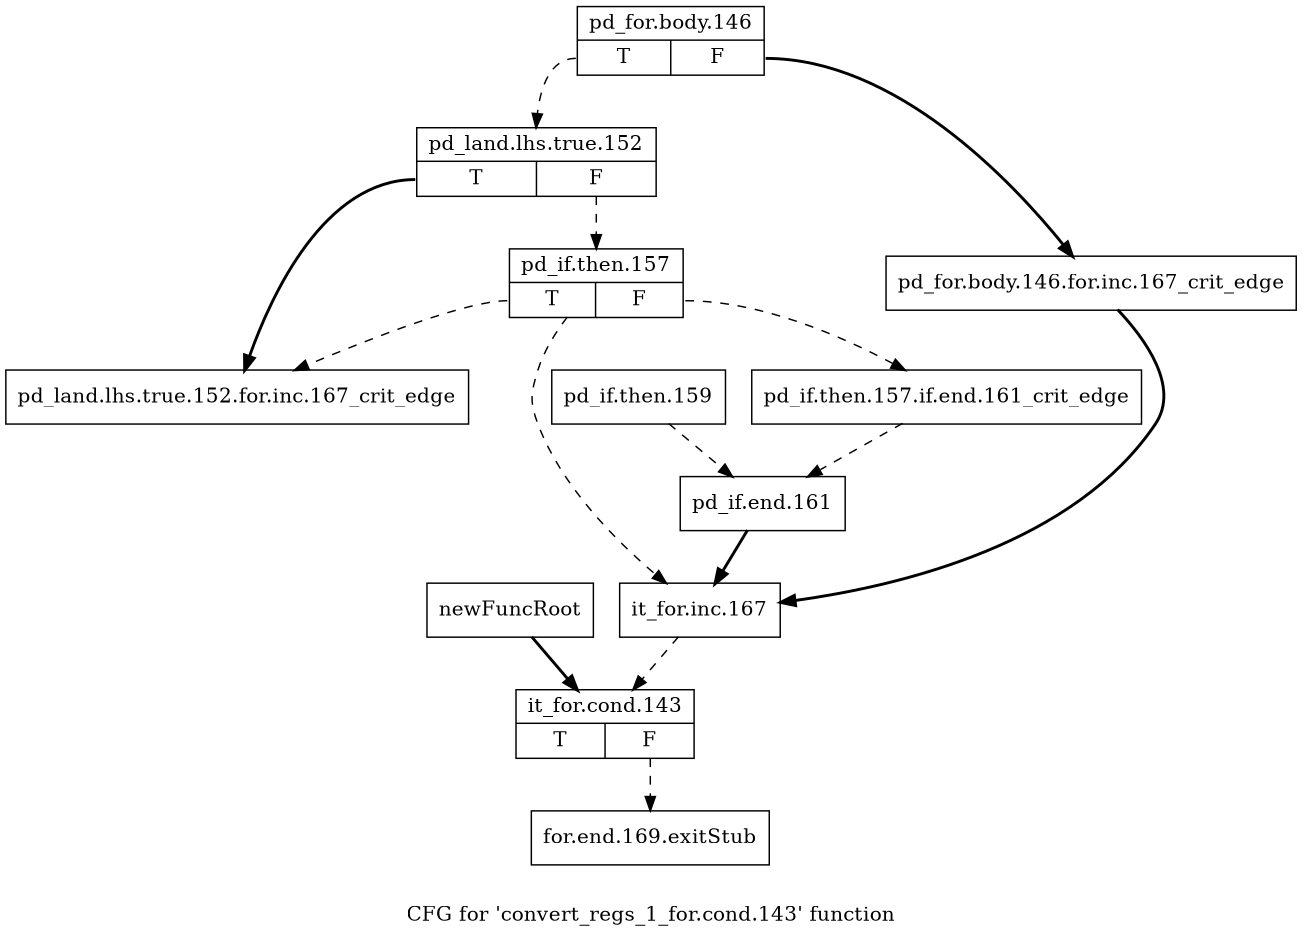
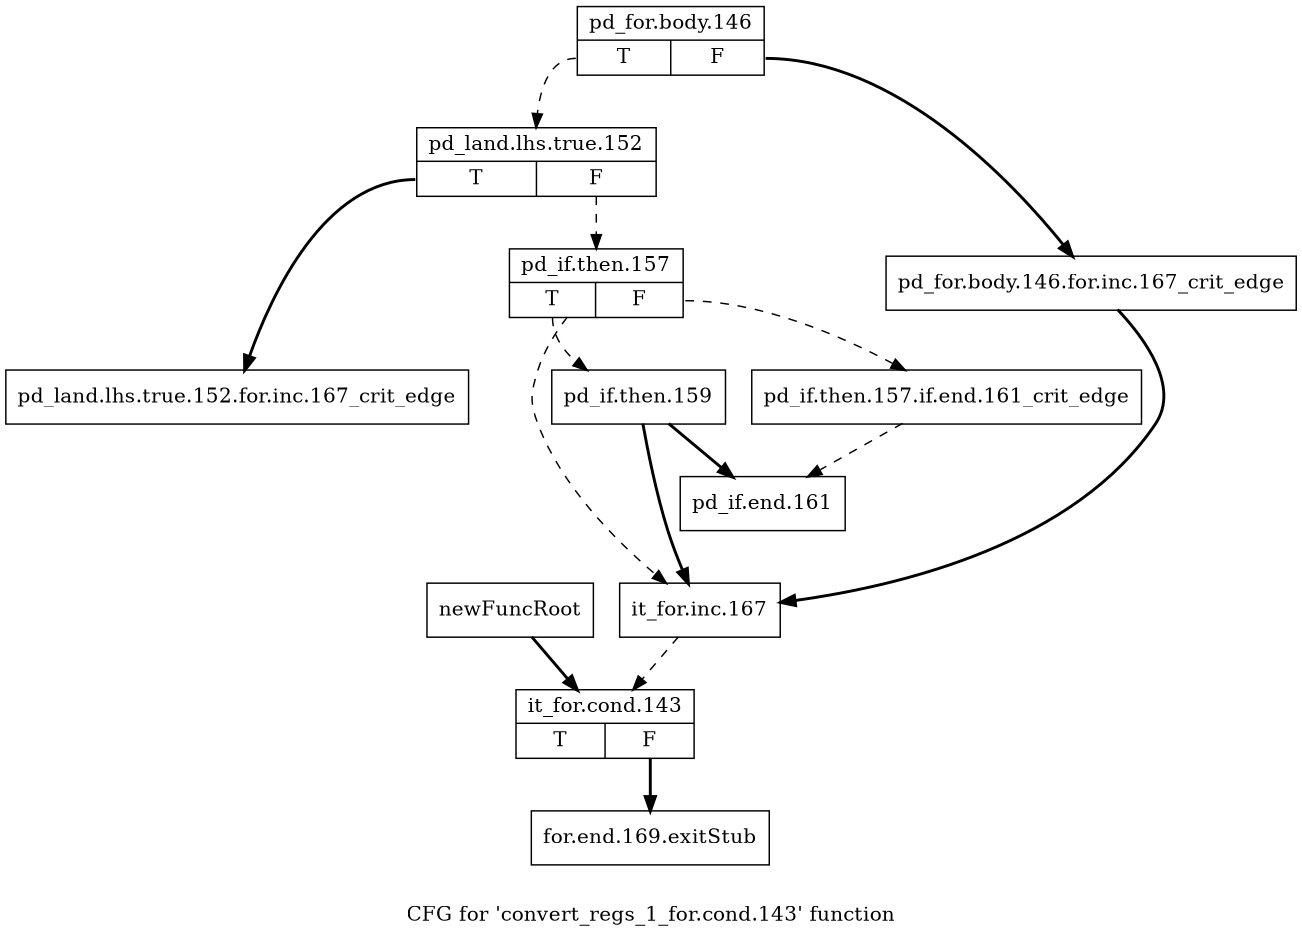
edge "pd_if.then.157" -> "pd_land.lhs.true.152.for.inc.167_crit_edge": now "pd_if.then.157" -> "pd_if.then.159"
edge "pd_if.then.159" -> "pd_if.end.161": style dashed -> bold
edge "pd_if.end.161" -> "it_for.inc.167": now "pd_if.then.159" -> "it_for.inc.167"
edge "it_for.cond.143" -> "for.end.169.exitStub": style dashed -> bold
